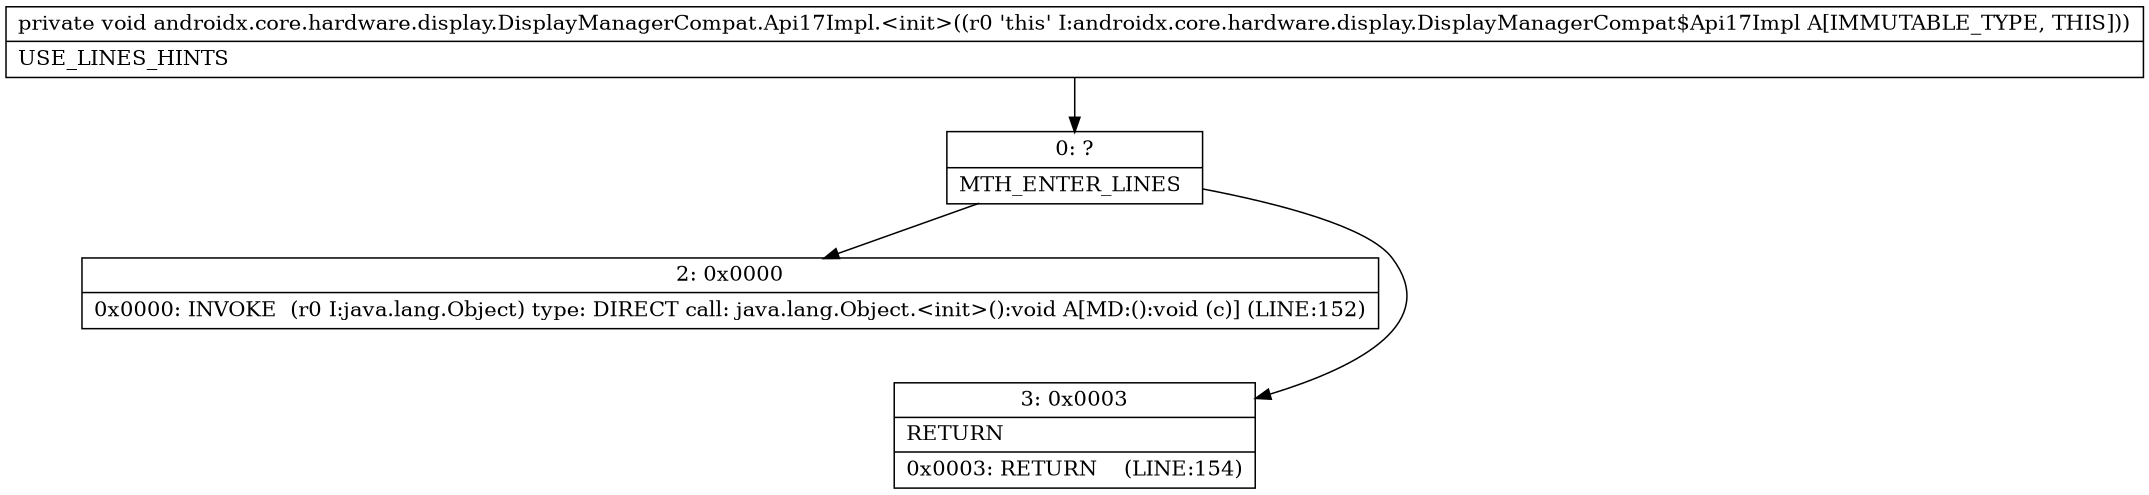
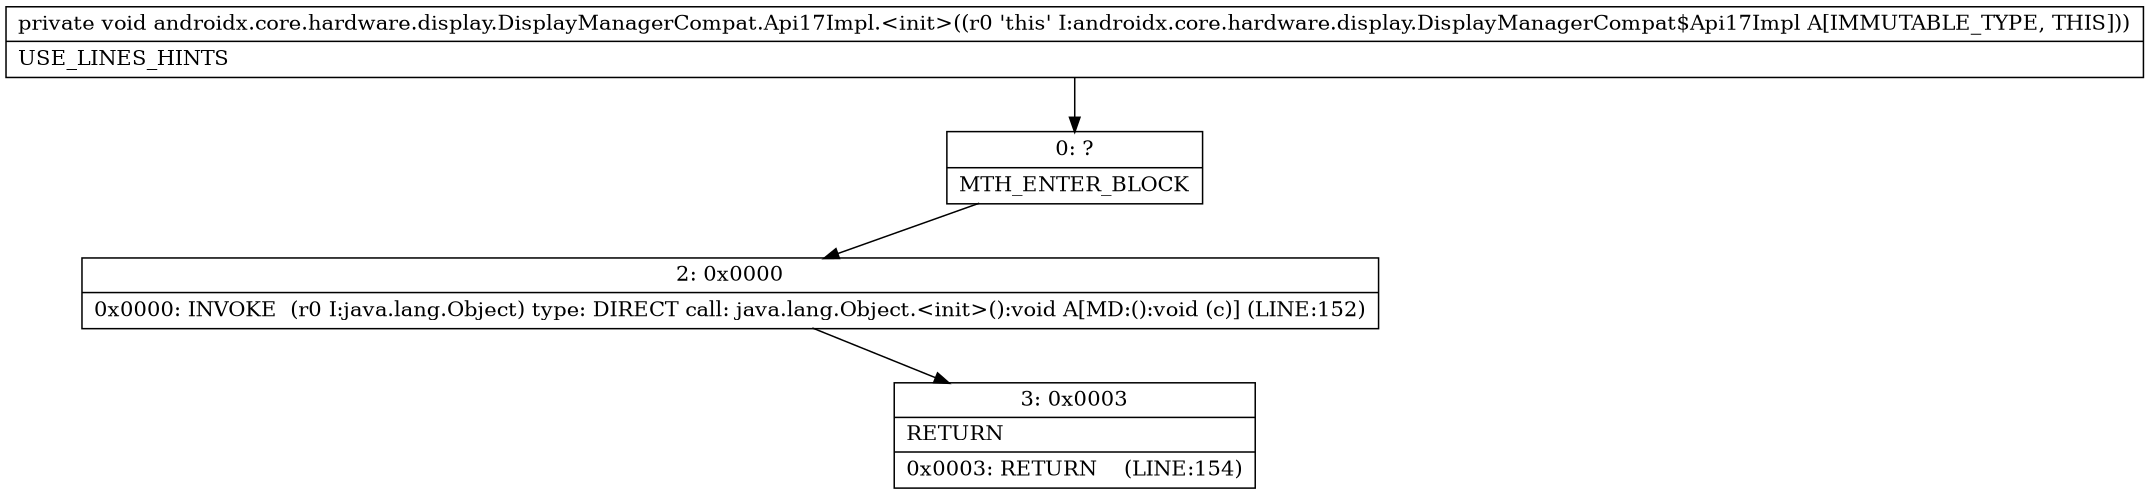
node "0: ?": text "MTH_ENTER_LINES" -> "MTH_ENTER_BLOCK"
edge "0: ?" -> "3: 0x0003": now "2: 0x0000" -> "3: 0x0003"
